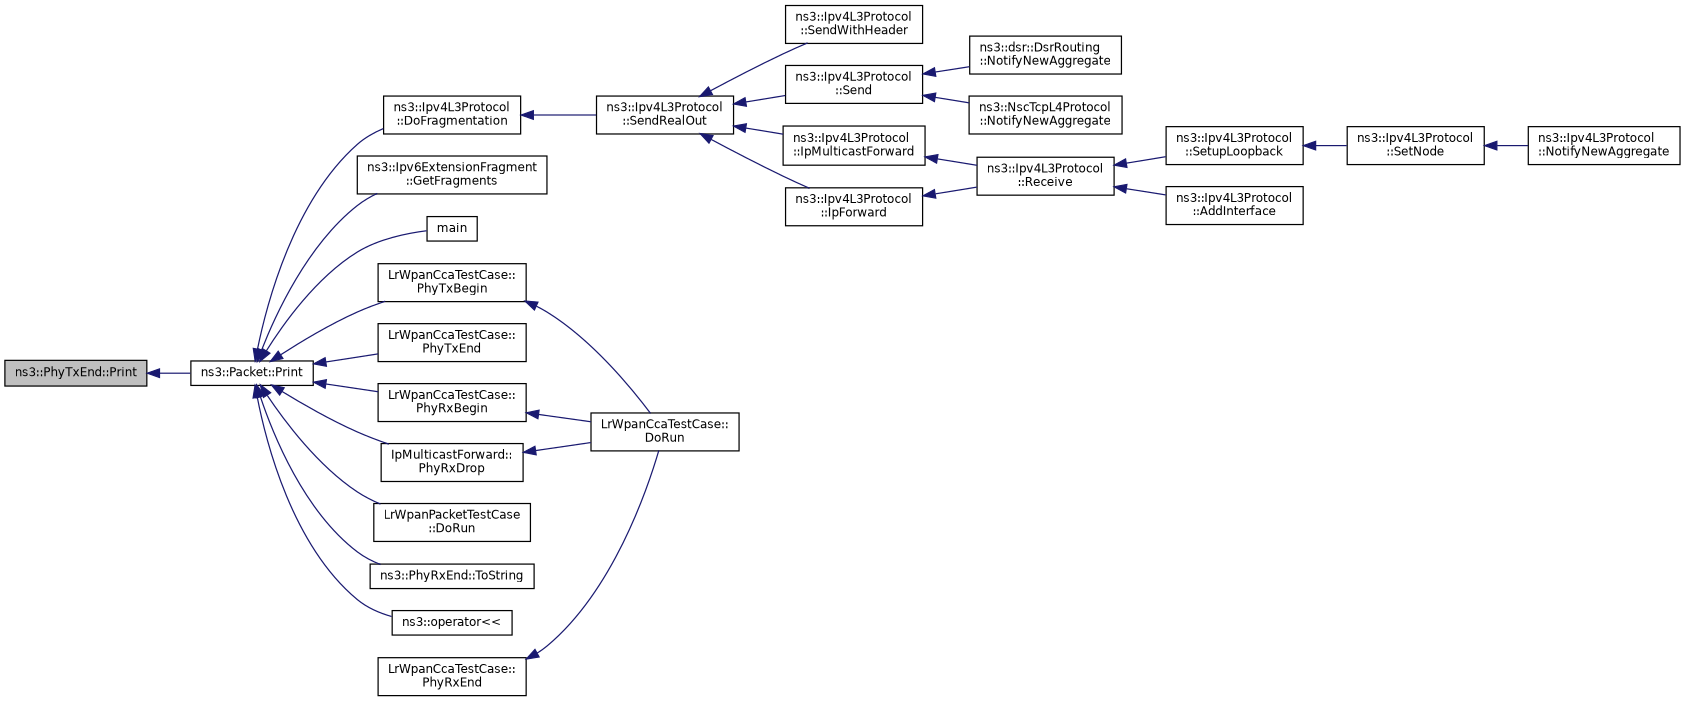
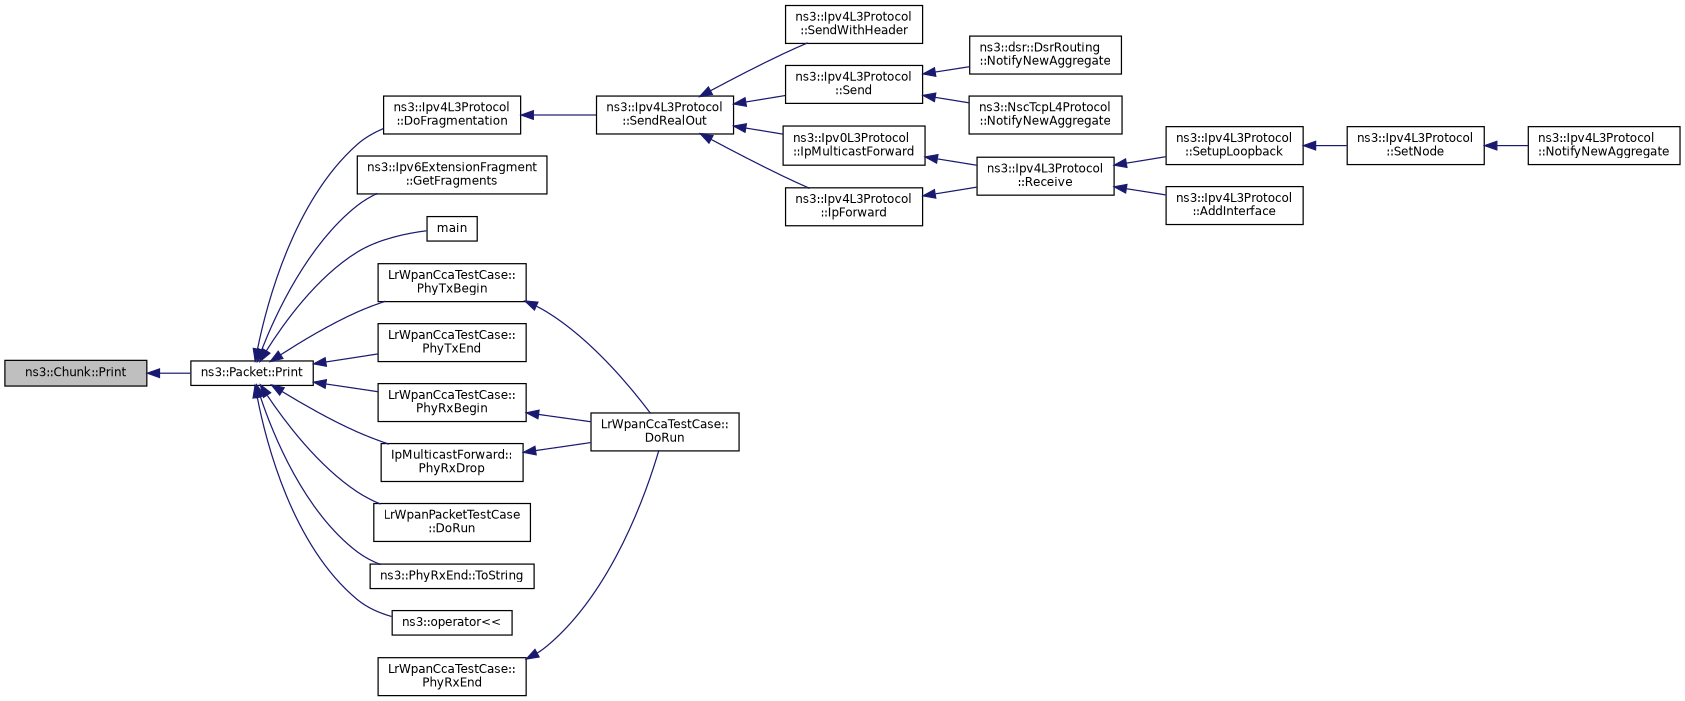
node "ns3::Ipv4L3Protocol ::IpMulticastForward": label "ns3::Ipv4L3Protocol ::IpMulticastForward" -> "ns3::Ipv0L3Protocol ::IpMulticastForward"
node "ns3::PhyTxEnd::Print": label "ns3::PhyTxEnd::Print" -> "ns3::Chunk::Print"
